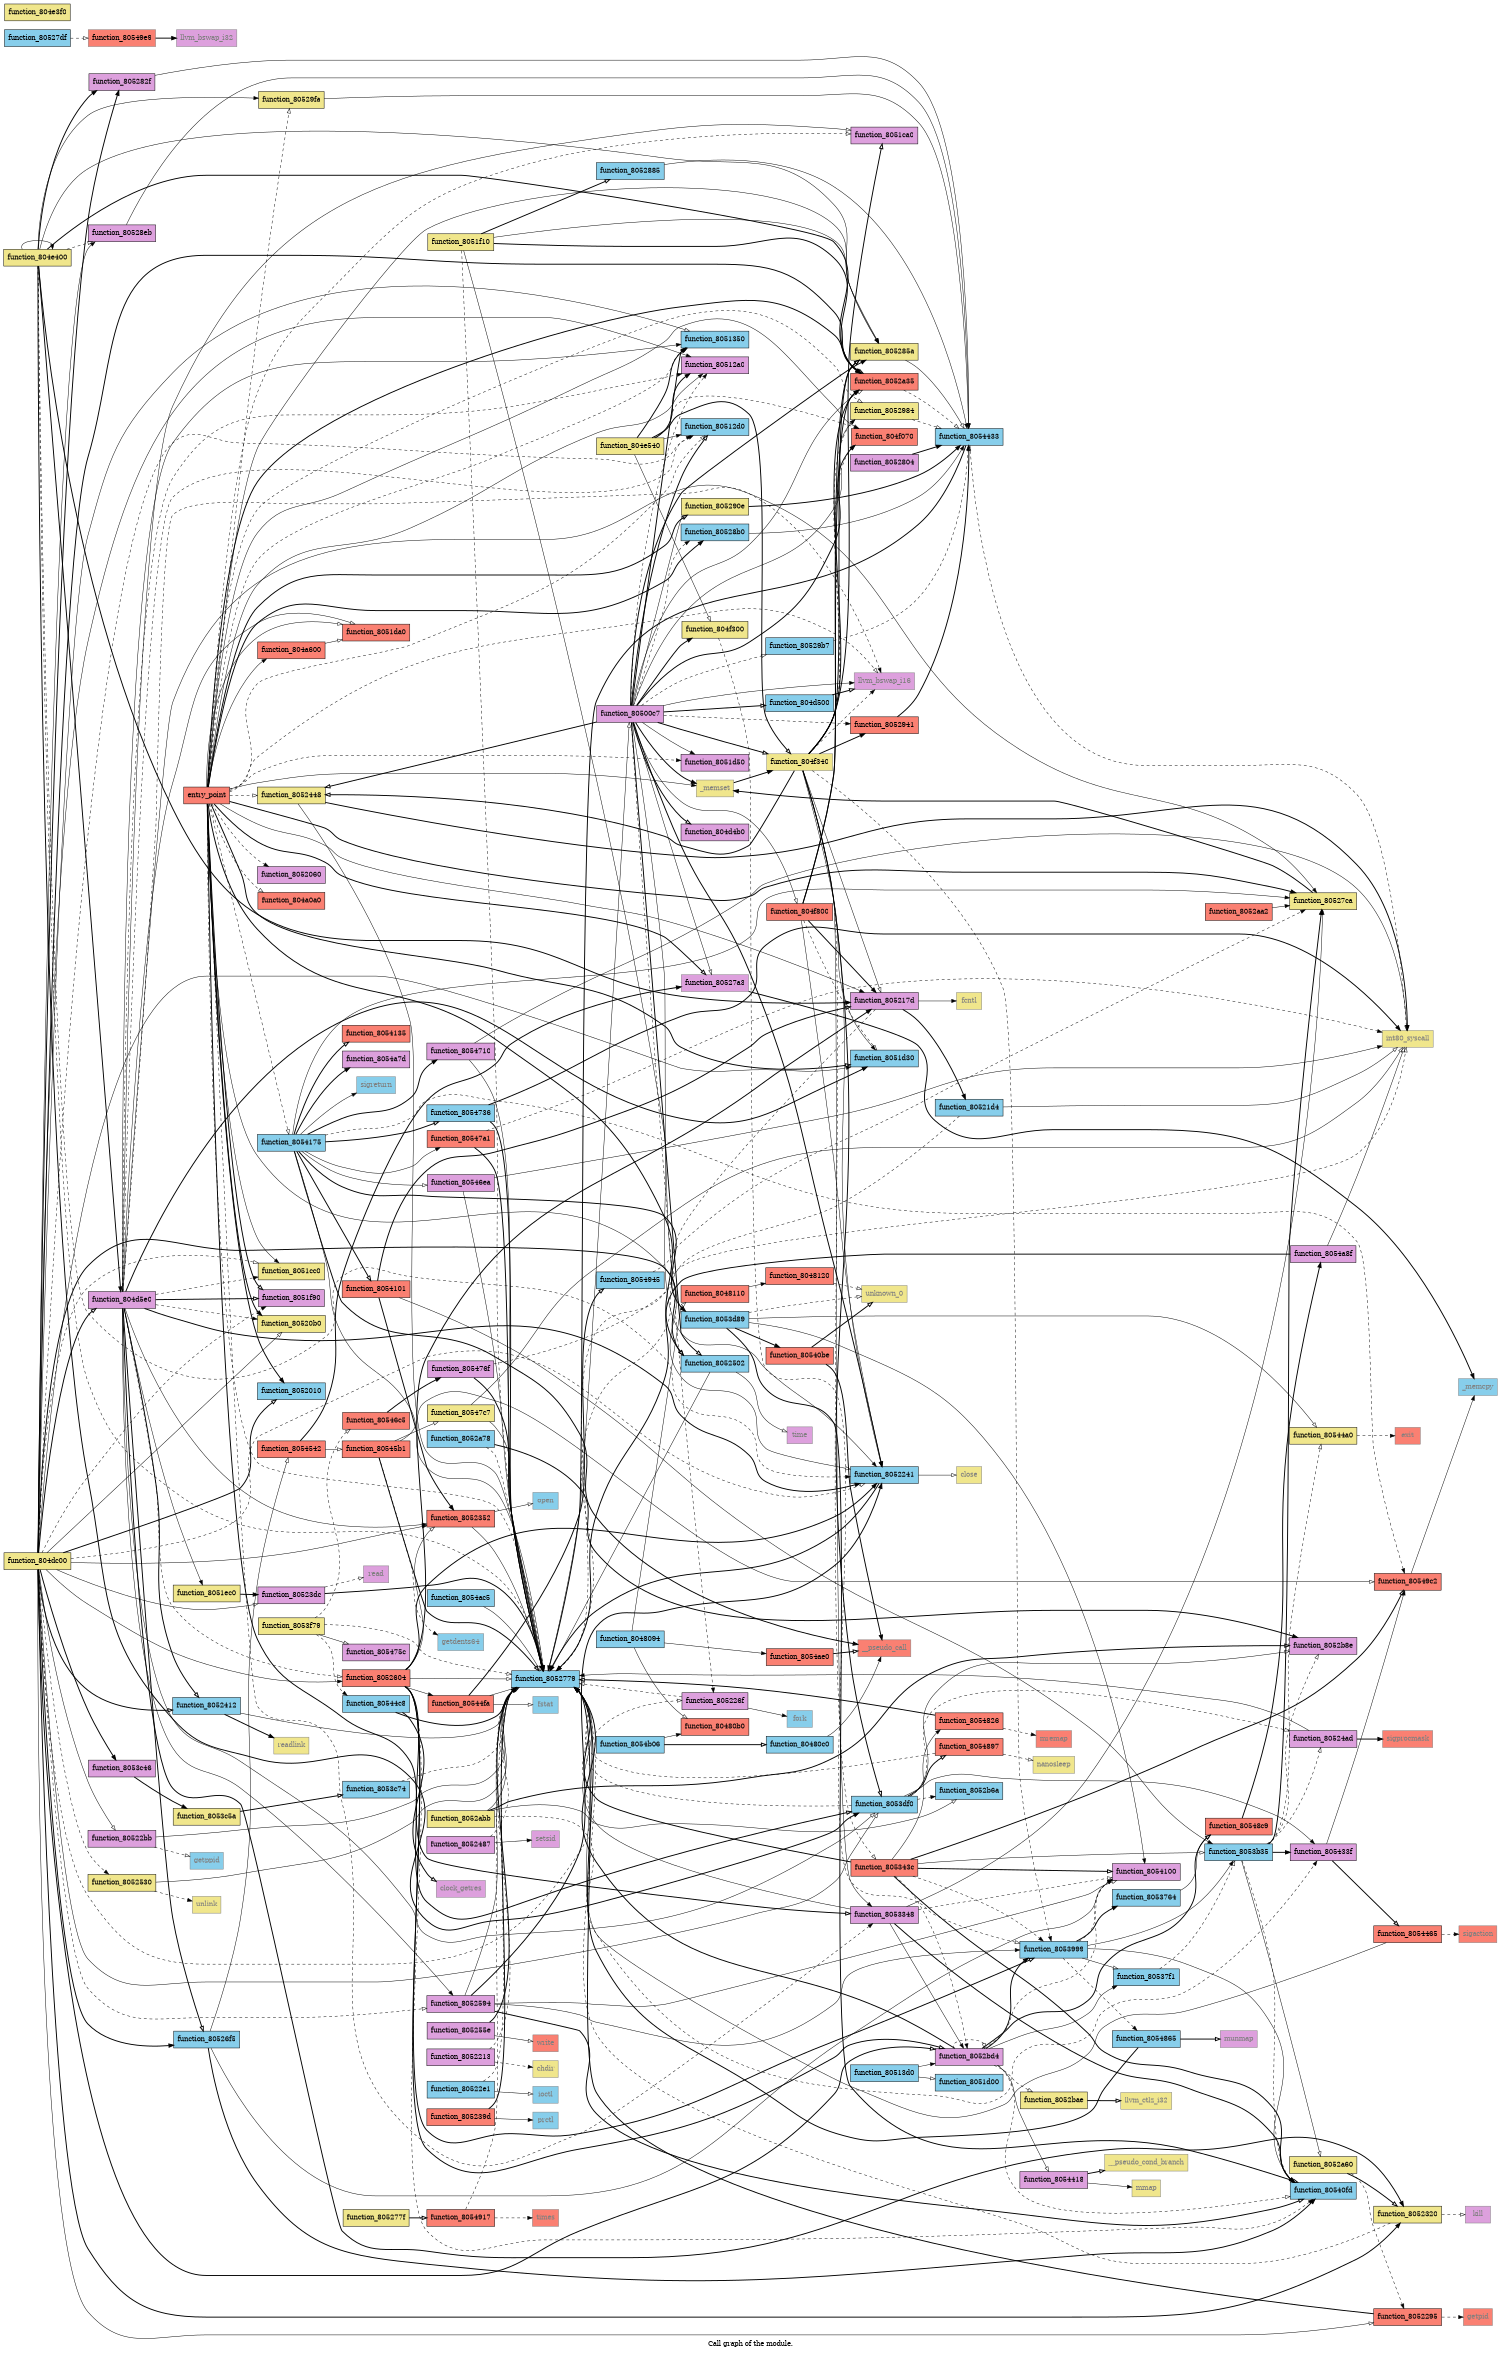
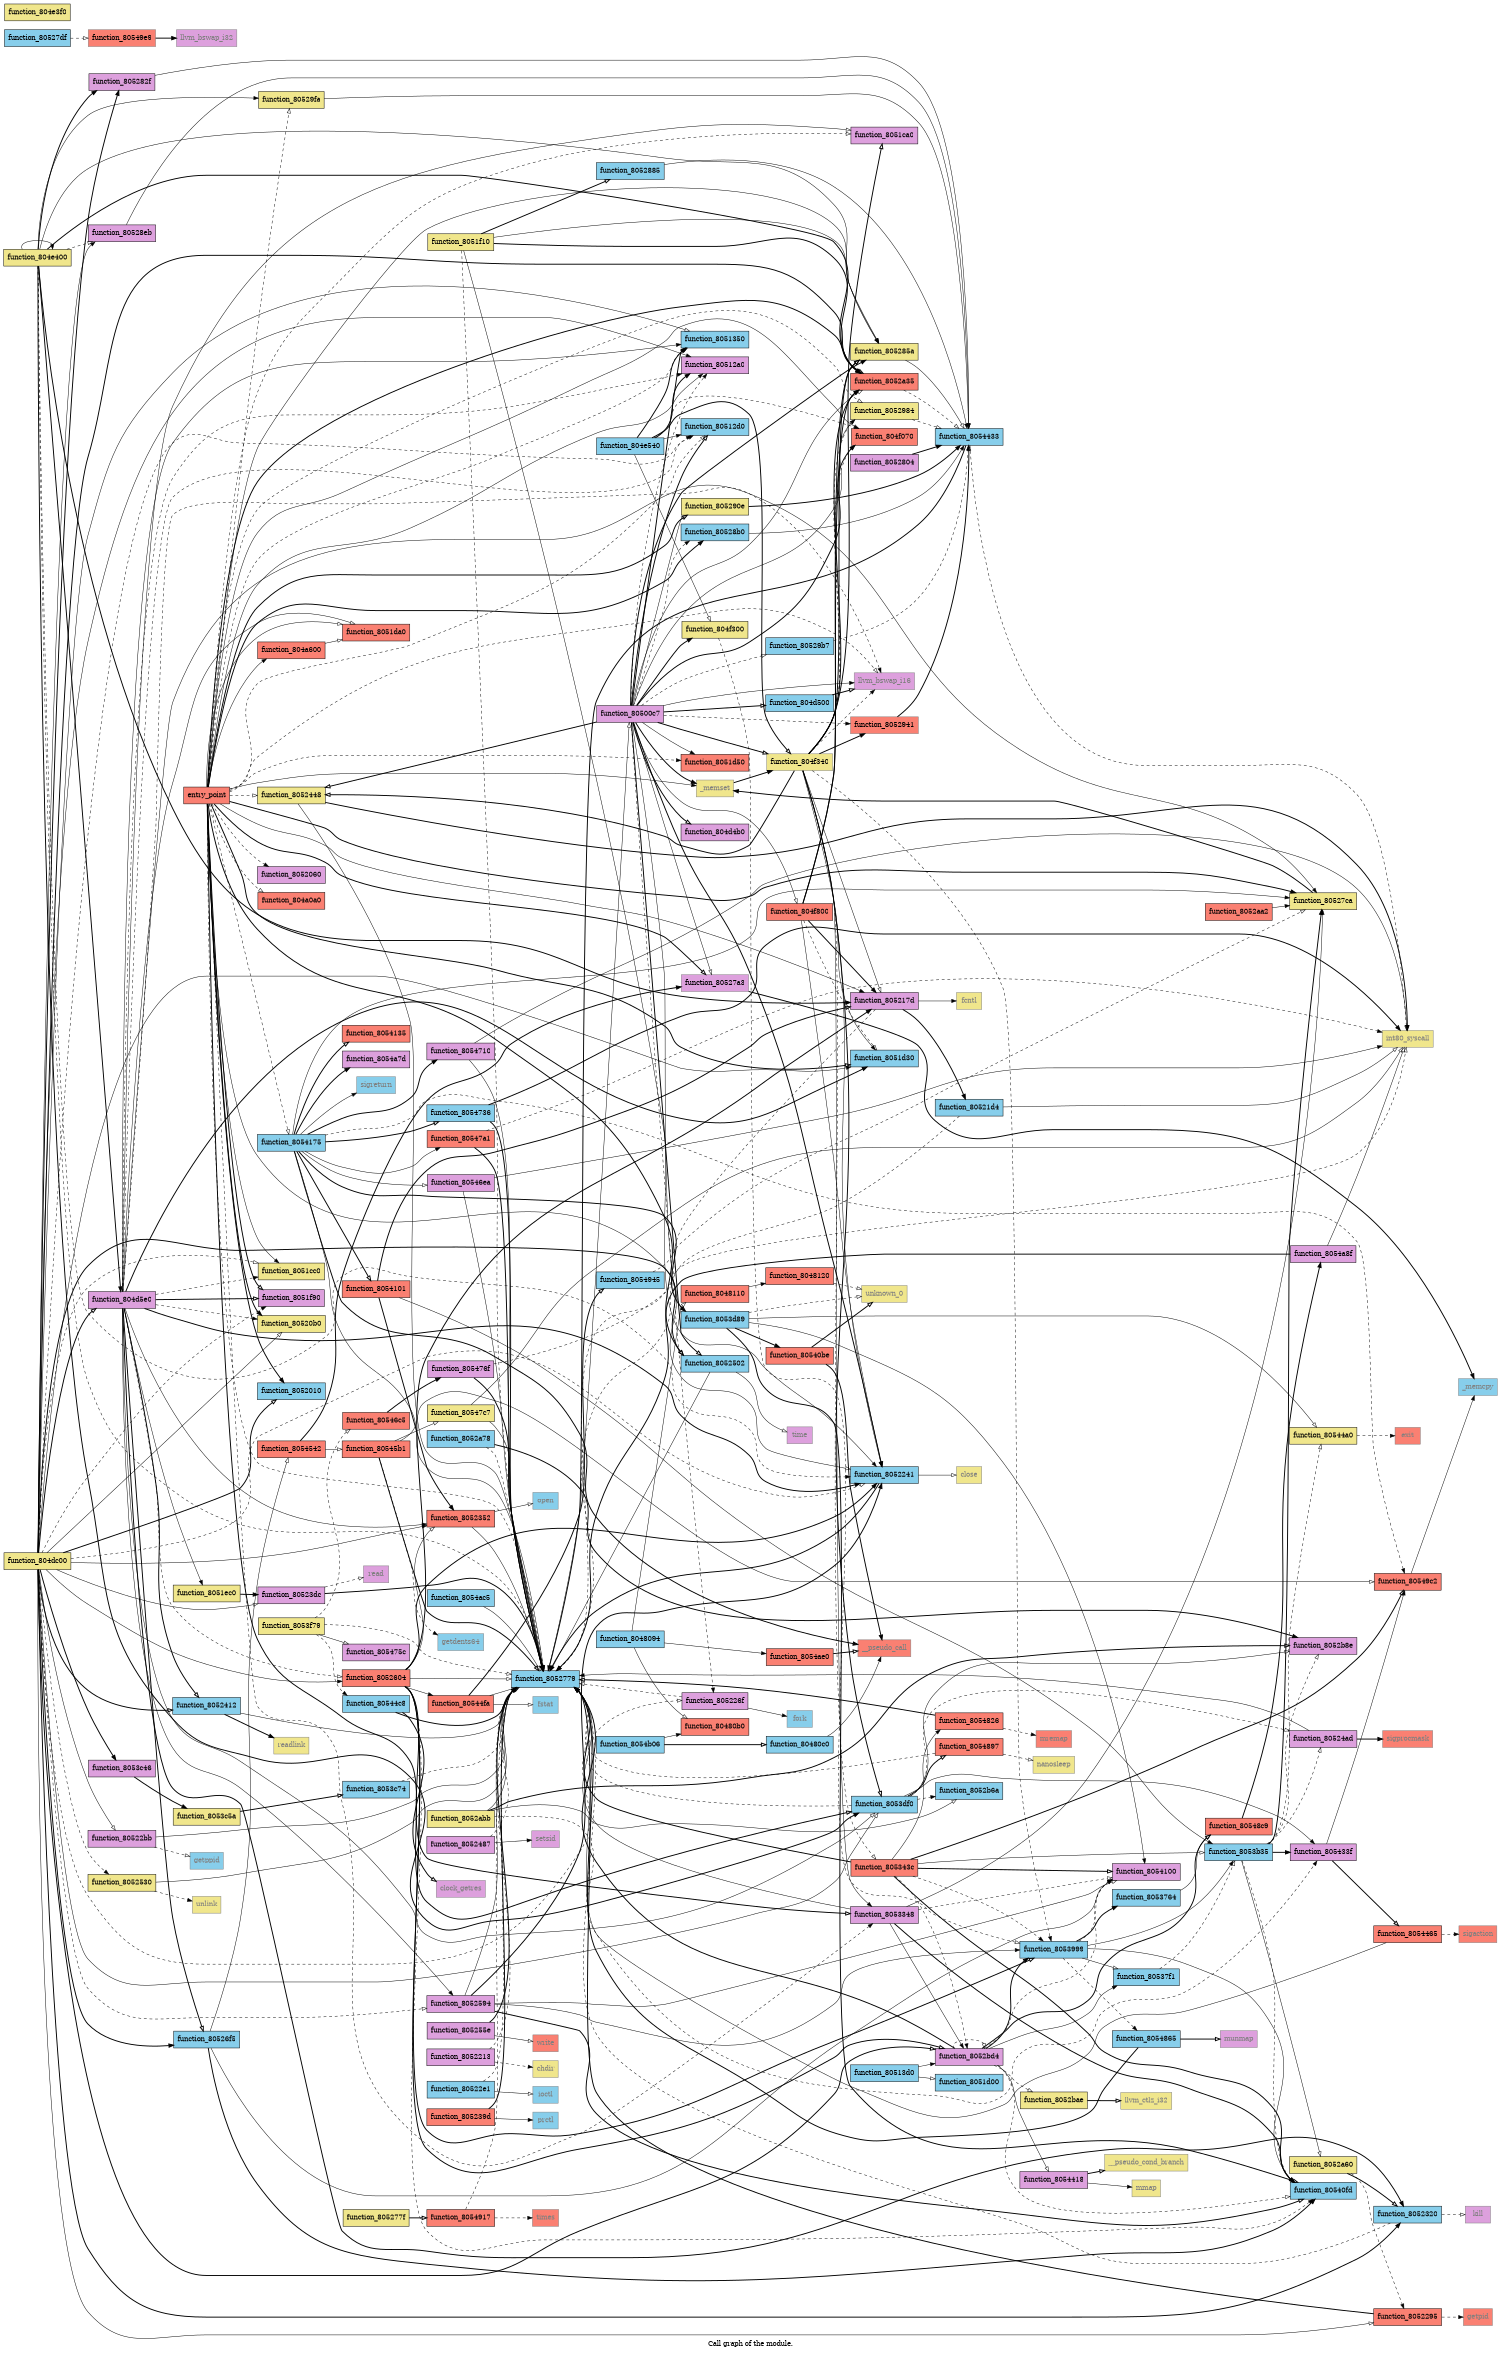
node "function_804e540": fillcolor khaki -> skyblue
node "function_8052941": color black -> gray50
node "function_8051d50": fillcolor plum -> salmon
edge "function_8054945" -> "function_80527ca": arrowhead normal -> onormal
node "function_8052320": fillcolor khaki -> skyblue
